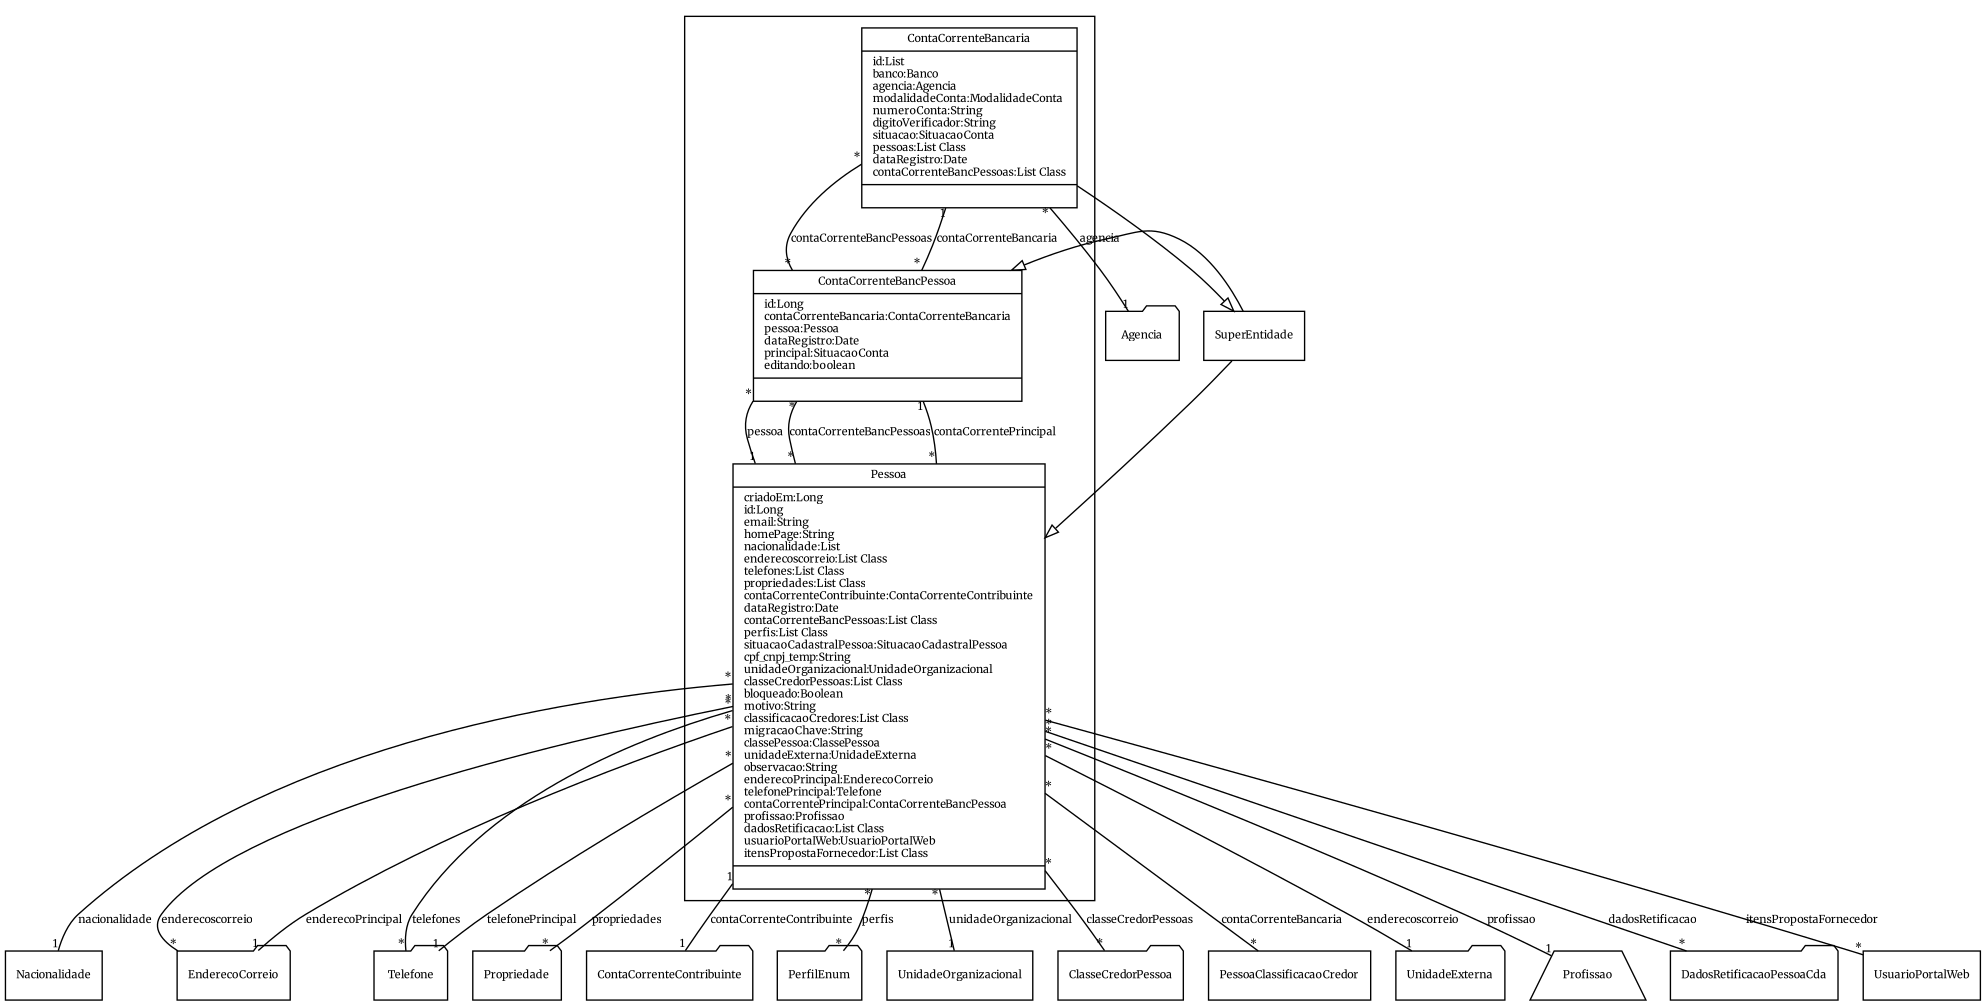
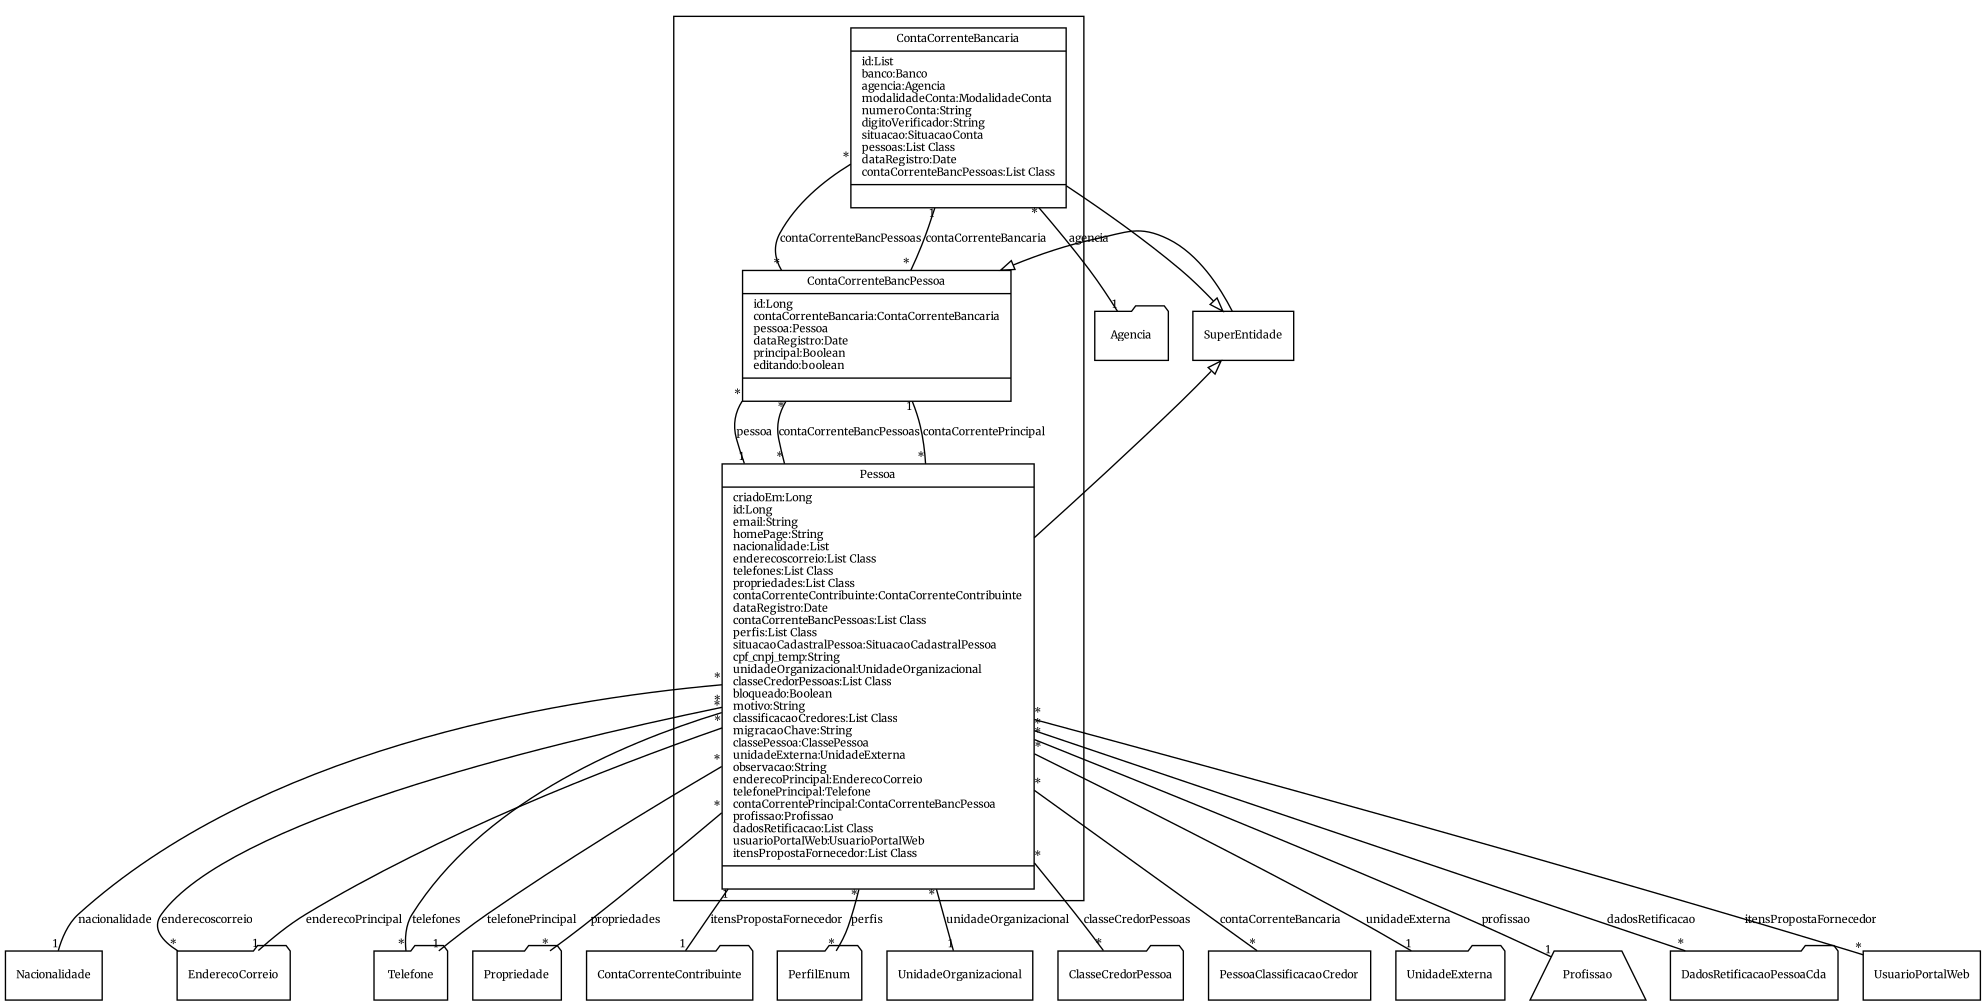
node "ContaCorrenteBancPessoa": text "principal:SituacaoConta" -> "principal:Boolean"
edge "SuperEntidade" -> "Pessoa": reversed
edge "Pessoa" -- "ContaCorrenteContribuinte": label "contaCorrenteContribuinte" -> "itensPropostaFornecedor"
edge "Pessoa" -- "UnidadeExterna": label "enderecoscorreio" -> "unidadeExterna"
